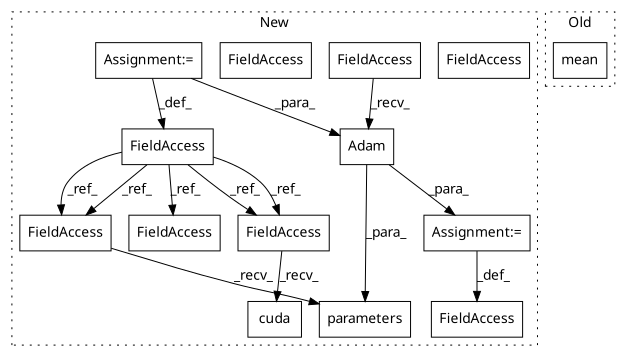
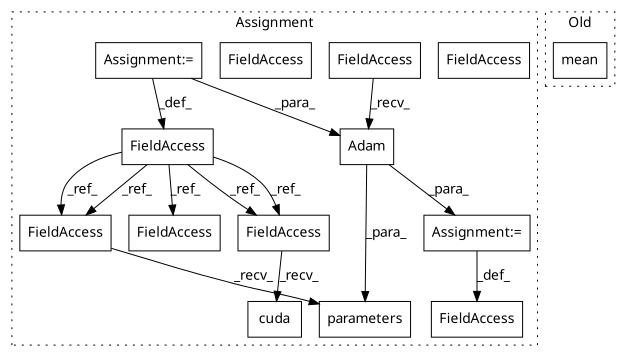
cluster "New": label "New" -> "Assignment"
